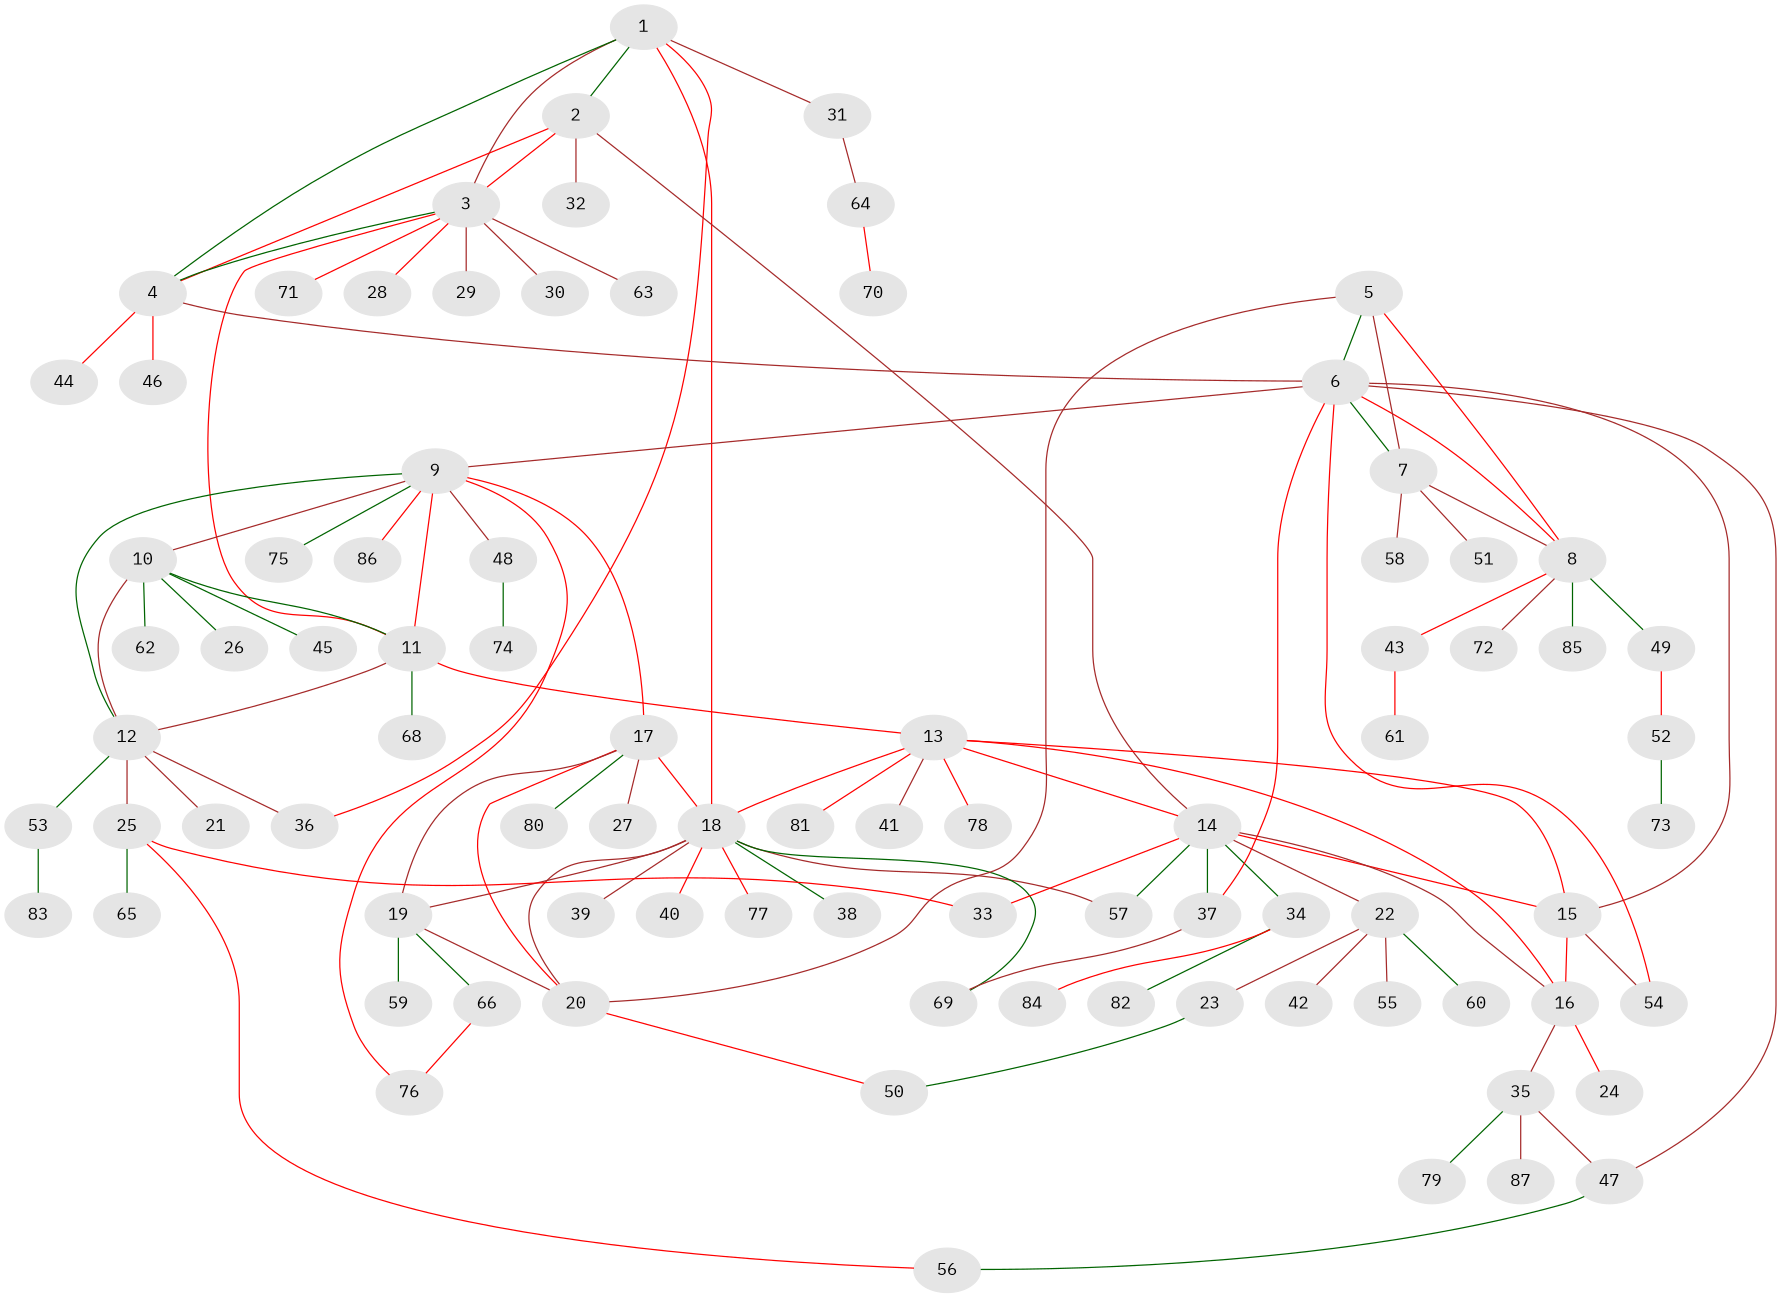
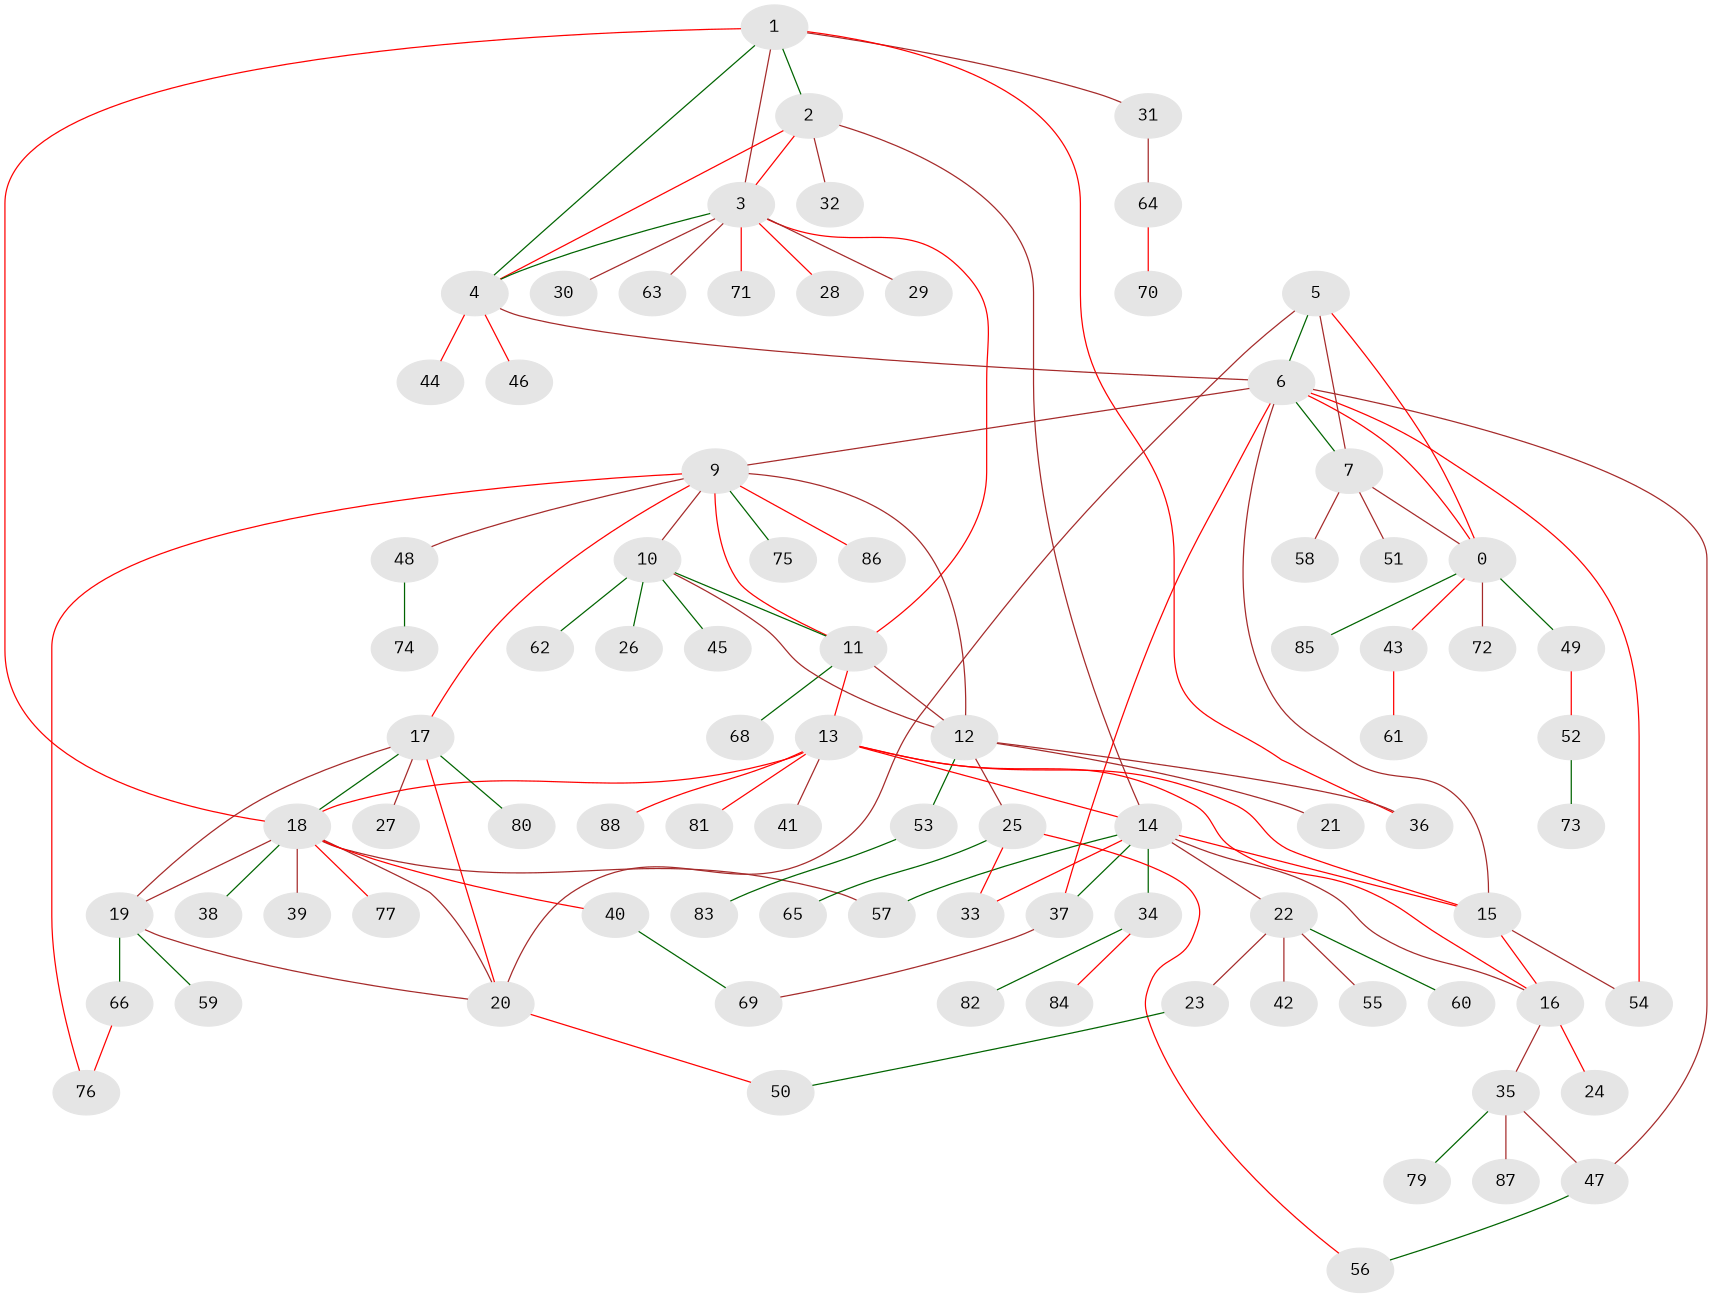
edge "9" -- "12": color darkgreen -> brown
node "8": label "8" -> "0"
edge "17" -- "18": color red -> darkgreen
node "78": label "78" -> "88"
edge "18" -- "69": now "40" -- "69"
